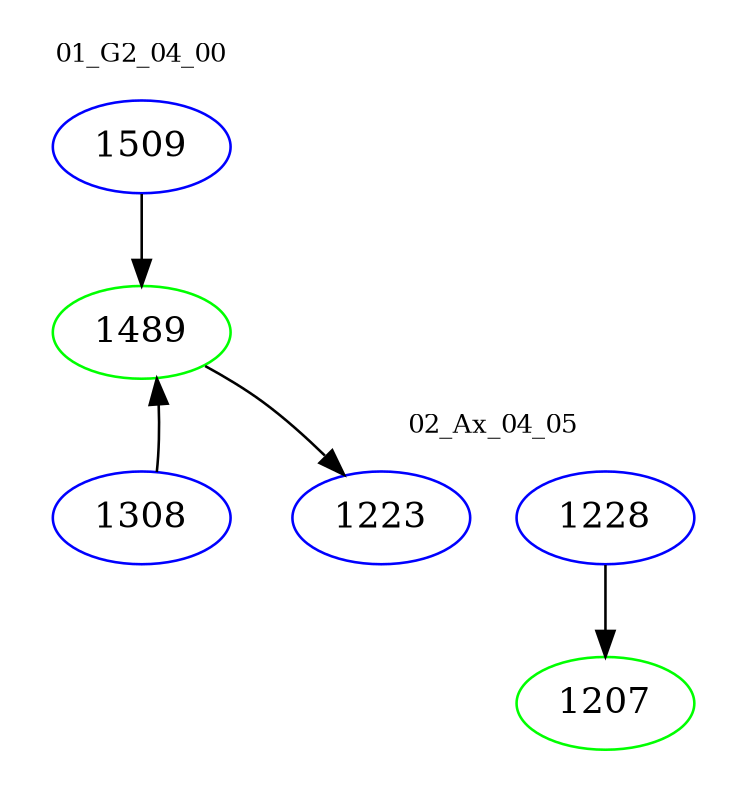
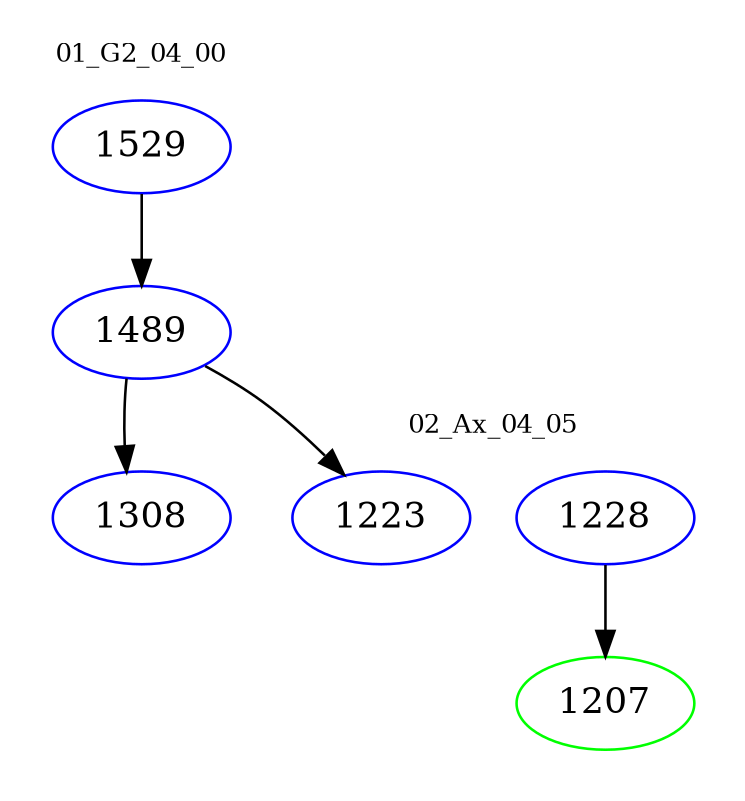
node "1509": label "1509" -> "1529"
node "1489": color green -> blue
edge "1308" -> "1489": reversed
